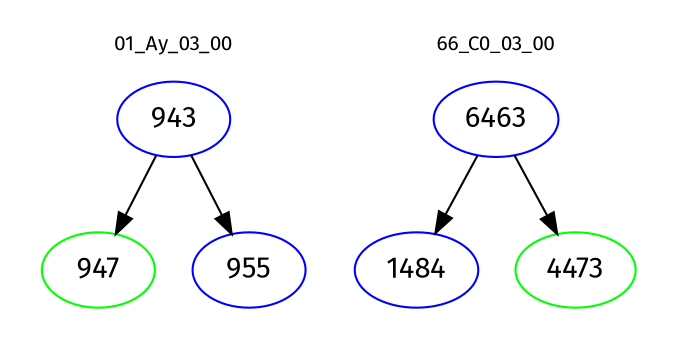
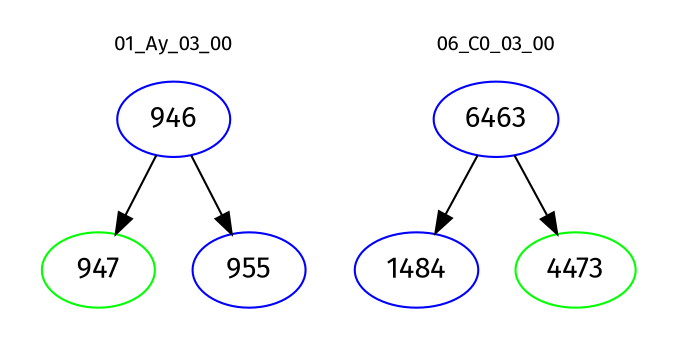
cluster "66_C0_03_00": label "66_C0_03_00" -> "06_C0_03_00"
node "943": label "943" -> "946"
